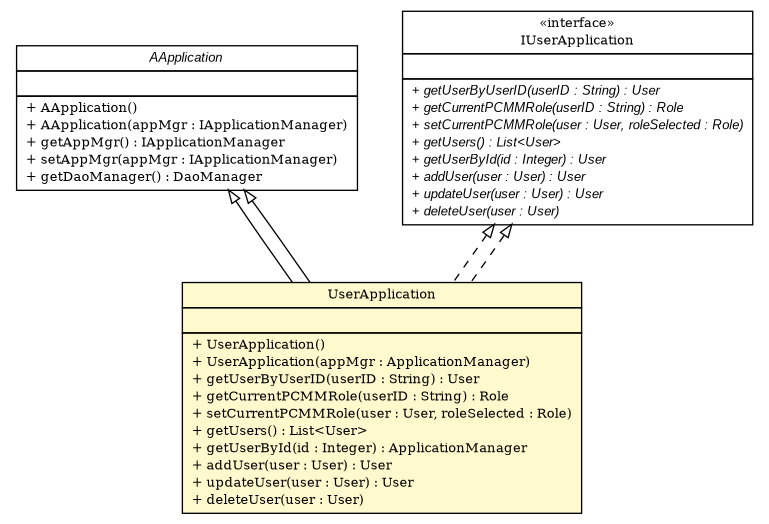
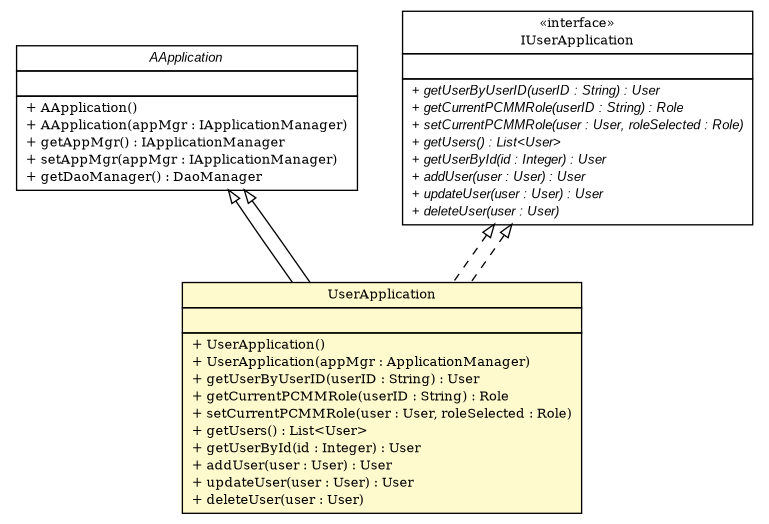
node "UserApplication": text "+ getUserById(id : Integer) : ApplicationManager" -> "+ getUserById(id : Integer) : User"
